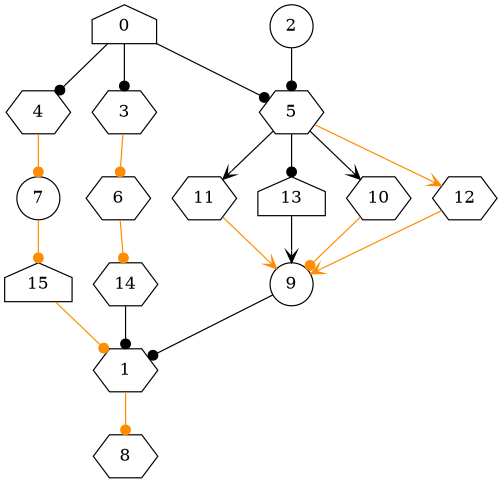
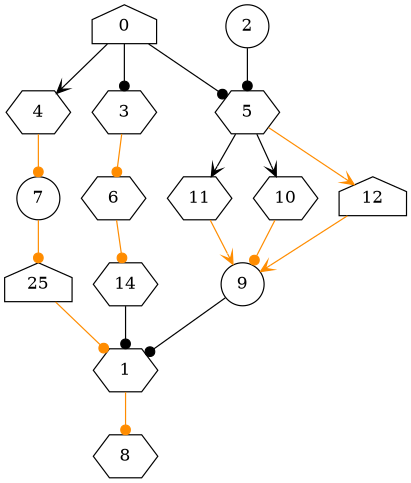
edge "0" -> "4": arrowhead dot -> vee
node "13": removed
node "12": shape hexagon -> house
node "15": label "15" -> "25"
